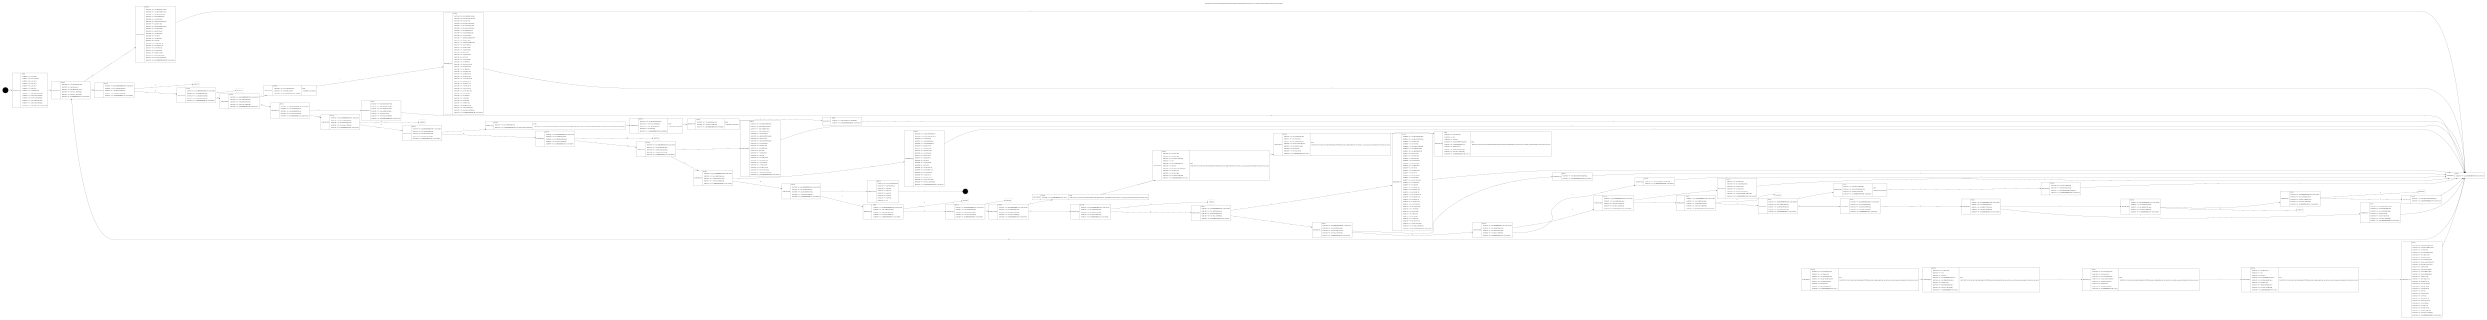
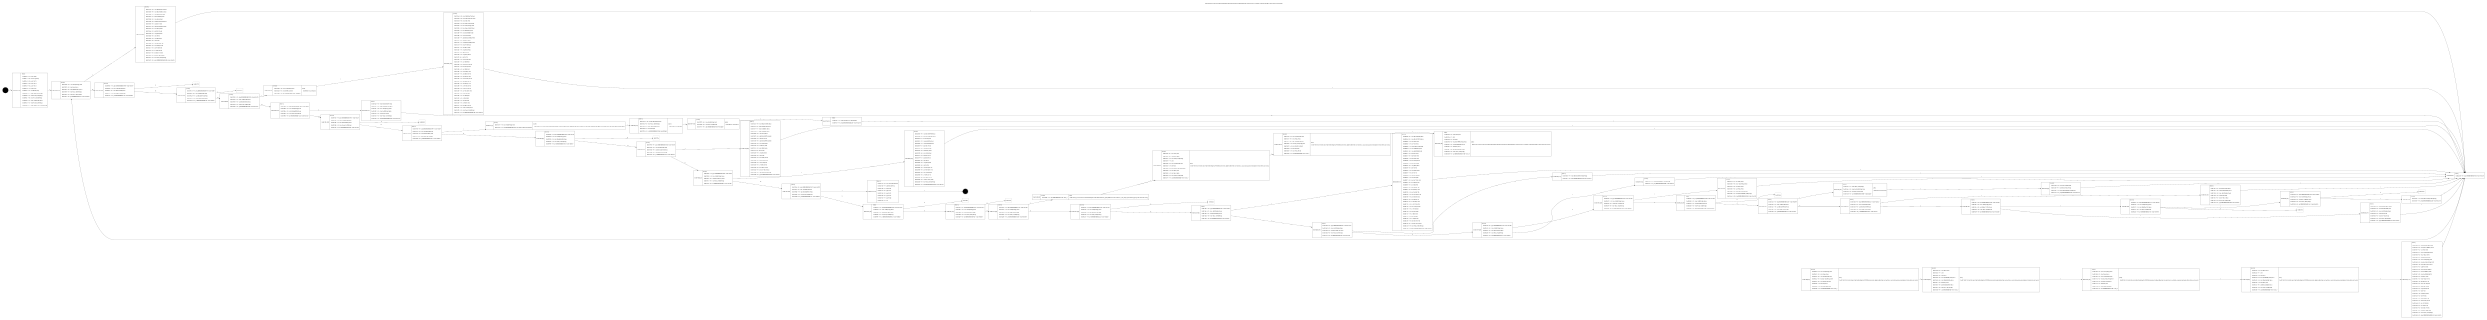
node "0x401c8c [27]": added
